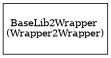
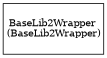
node "BaseLib2Wrapper": text "(Wrapper2Wrapper)" -> "(BaseLib2Wrapper)"
